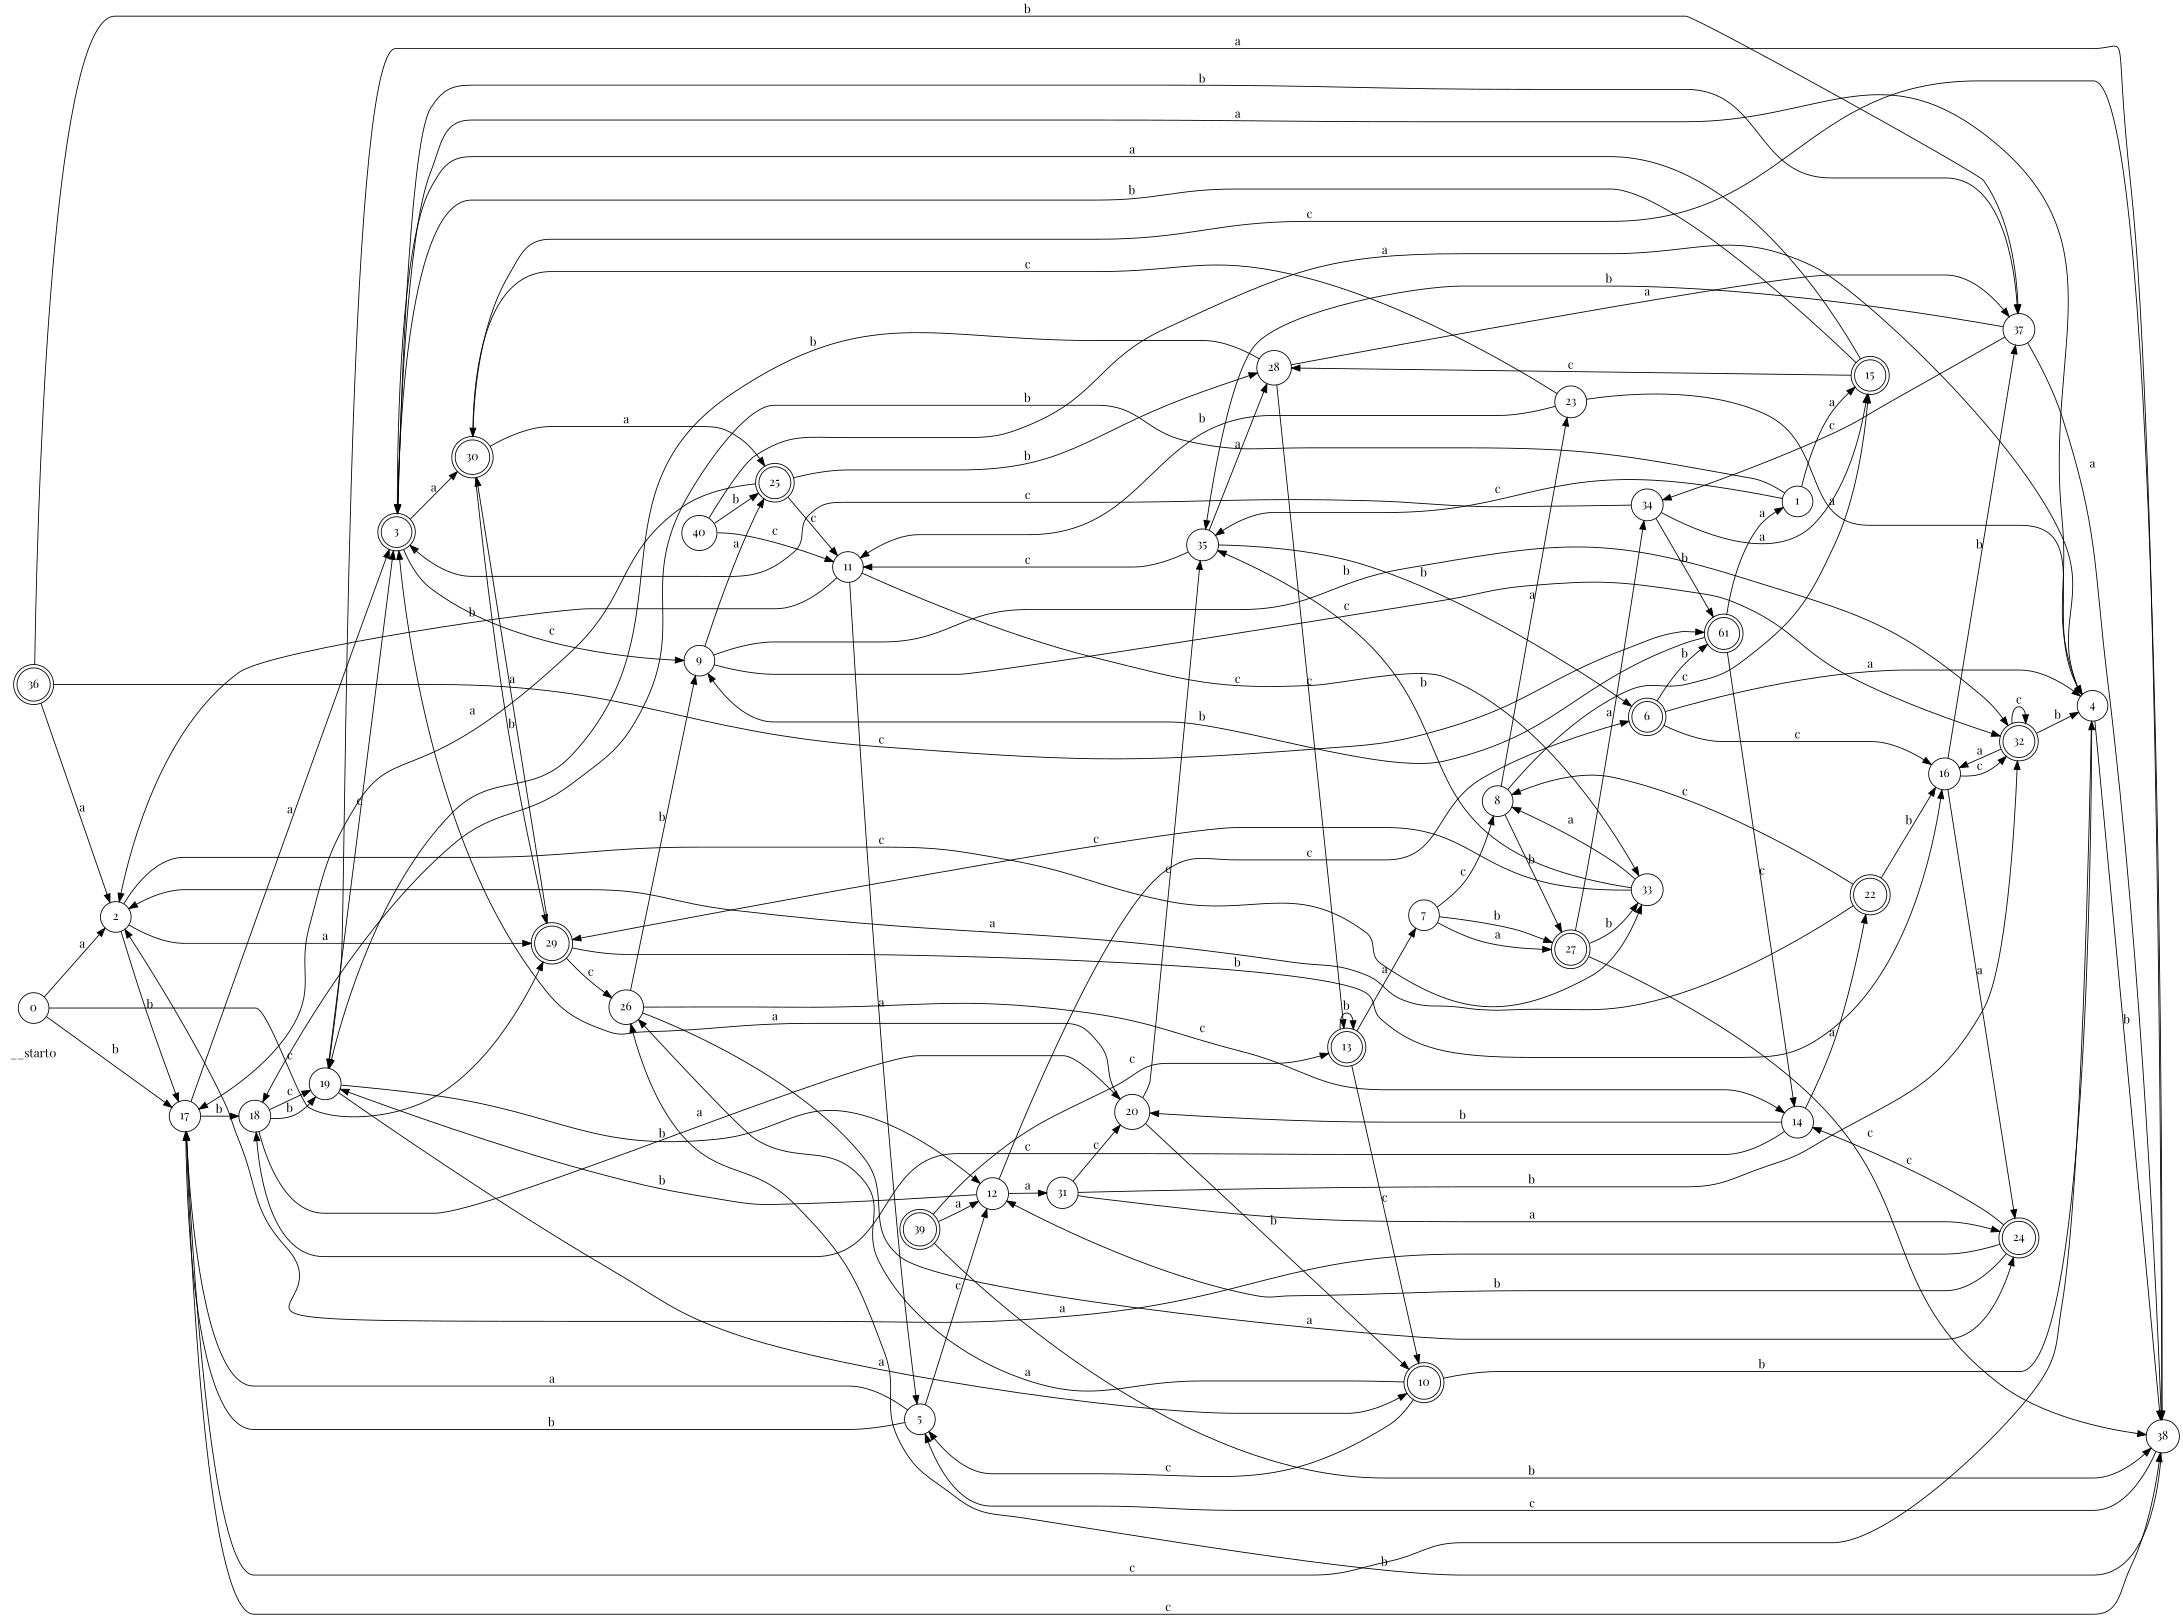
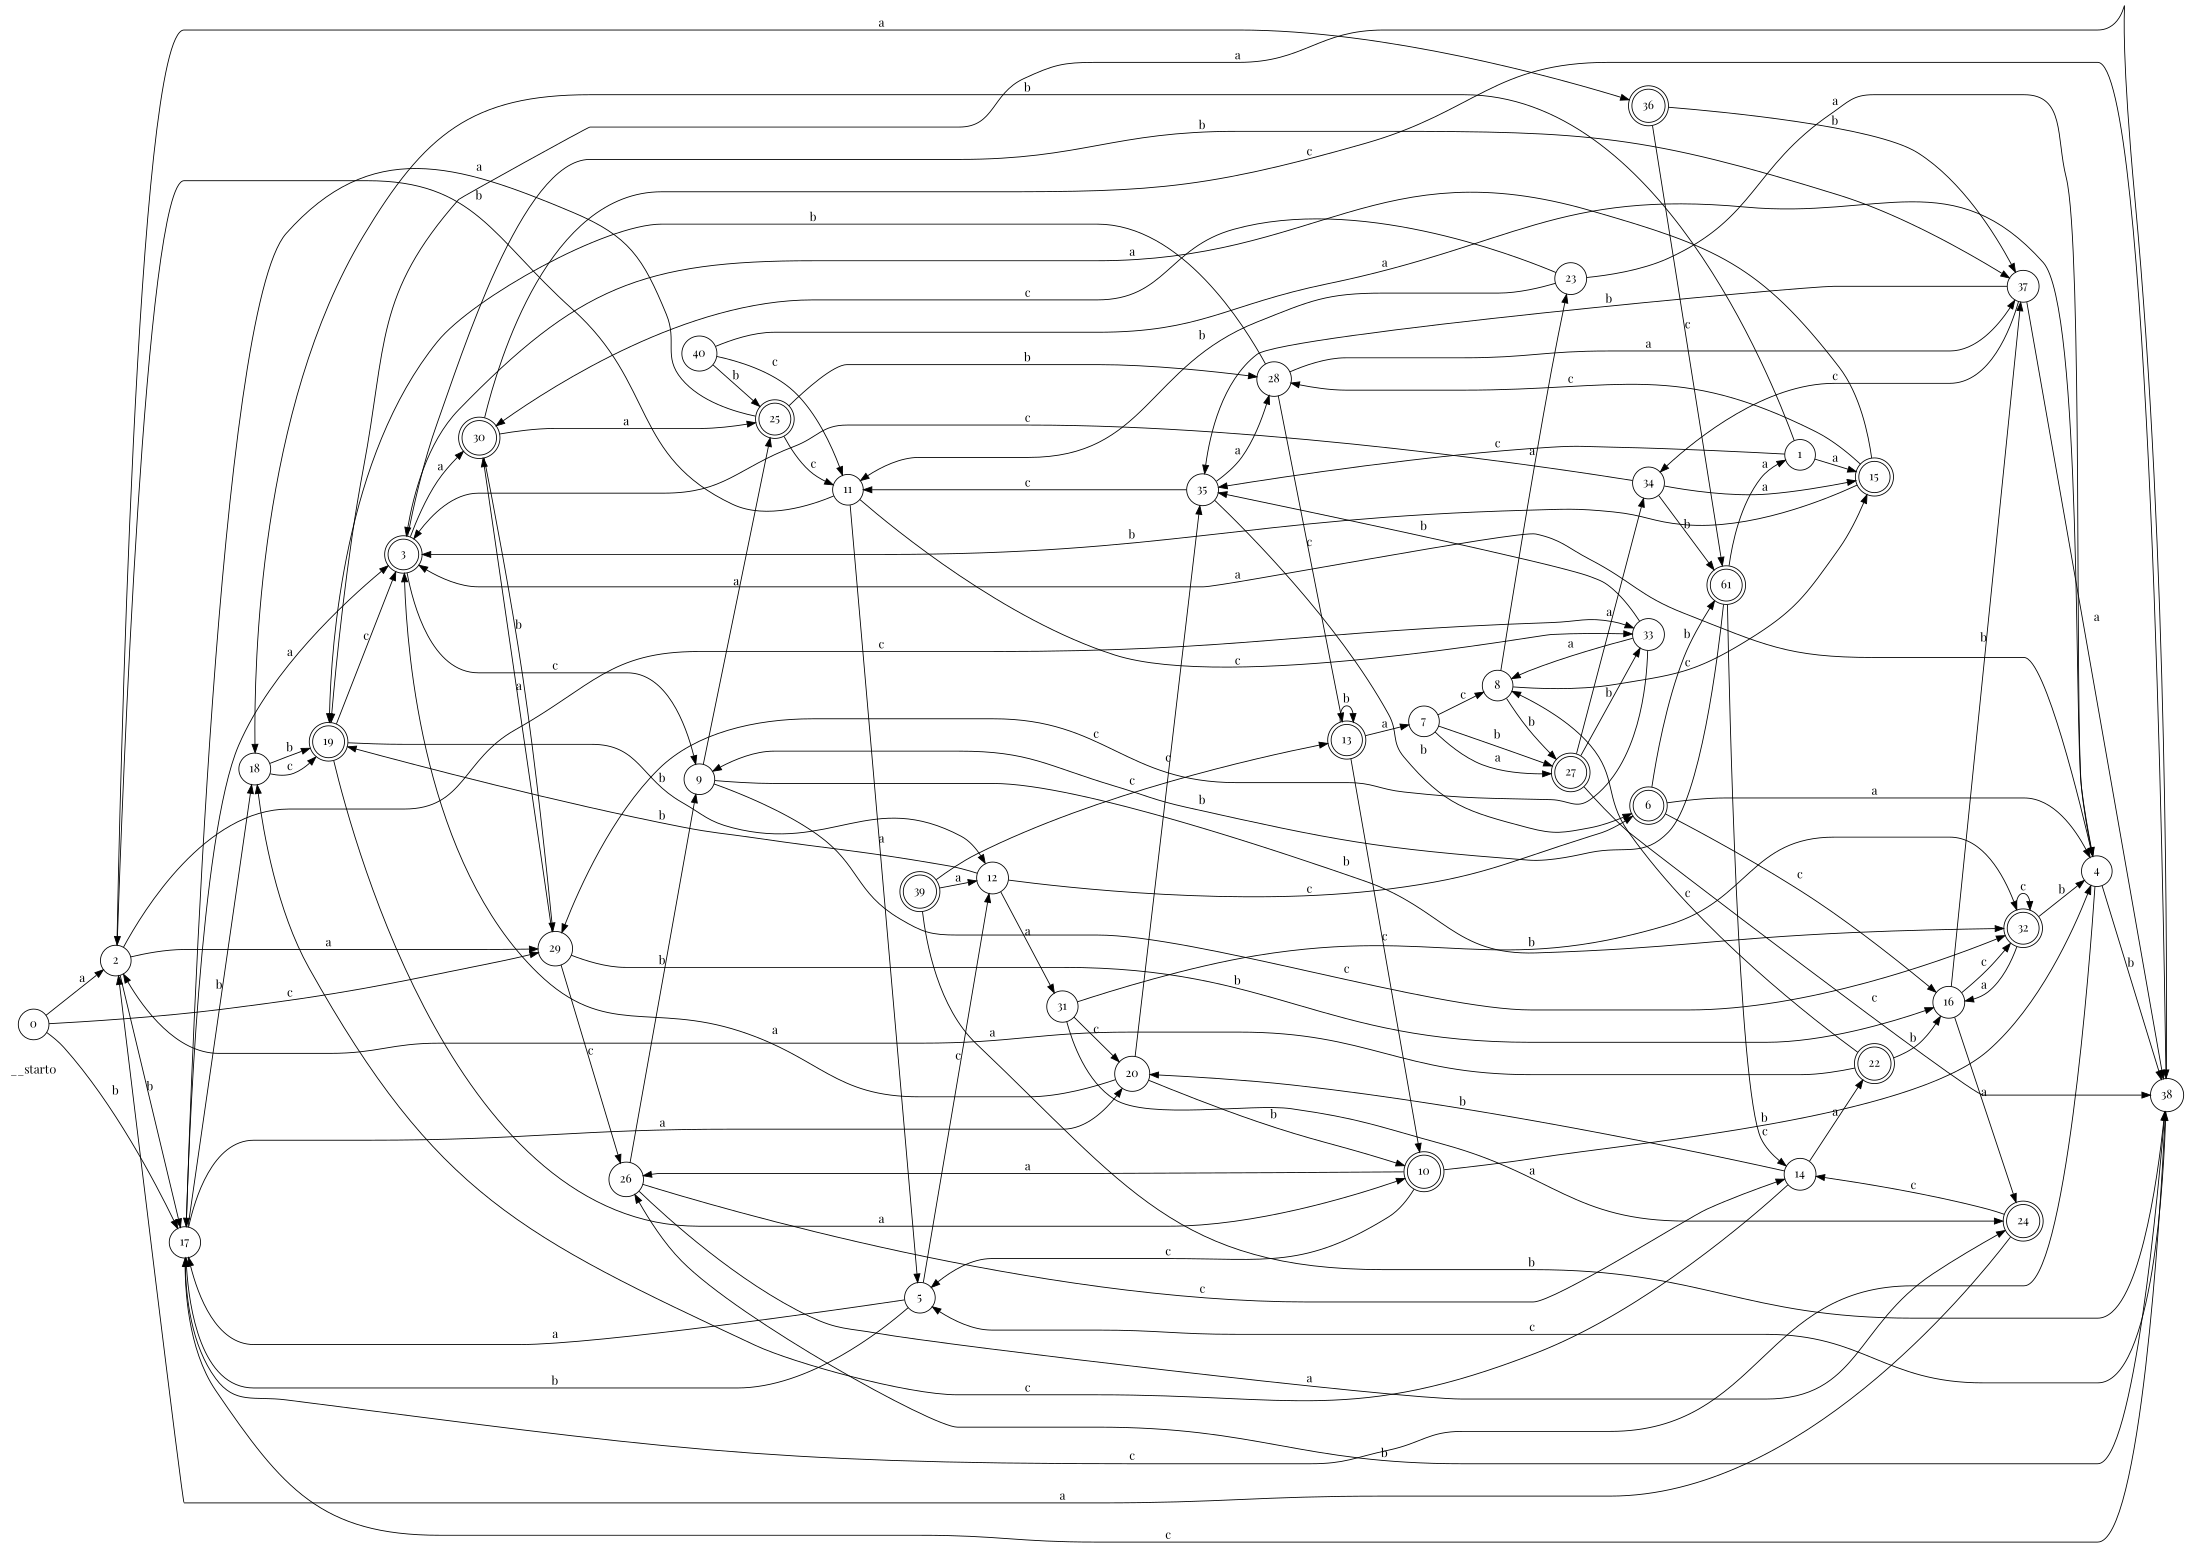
edge "36" -> "2": reversed
node "29": shape doublecircle -> circle
node "19": shape circle -> doublecircle
edge "18" -> "20": now "17" -> "20"
edge "24" -> "12": removed, label "b"
